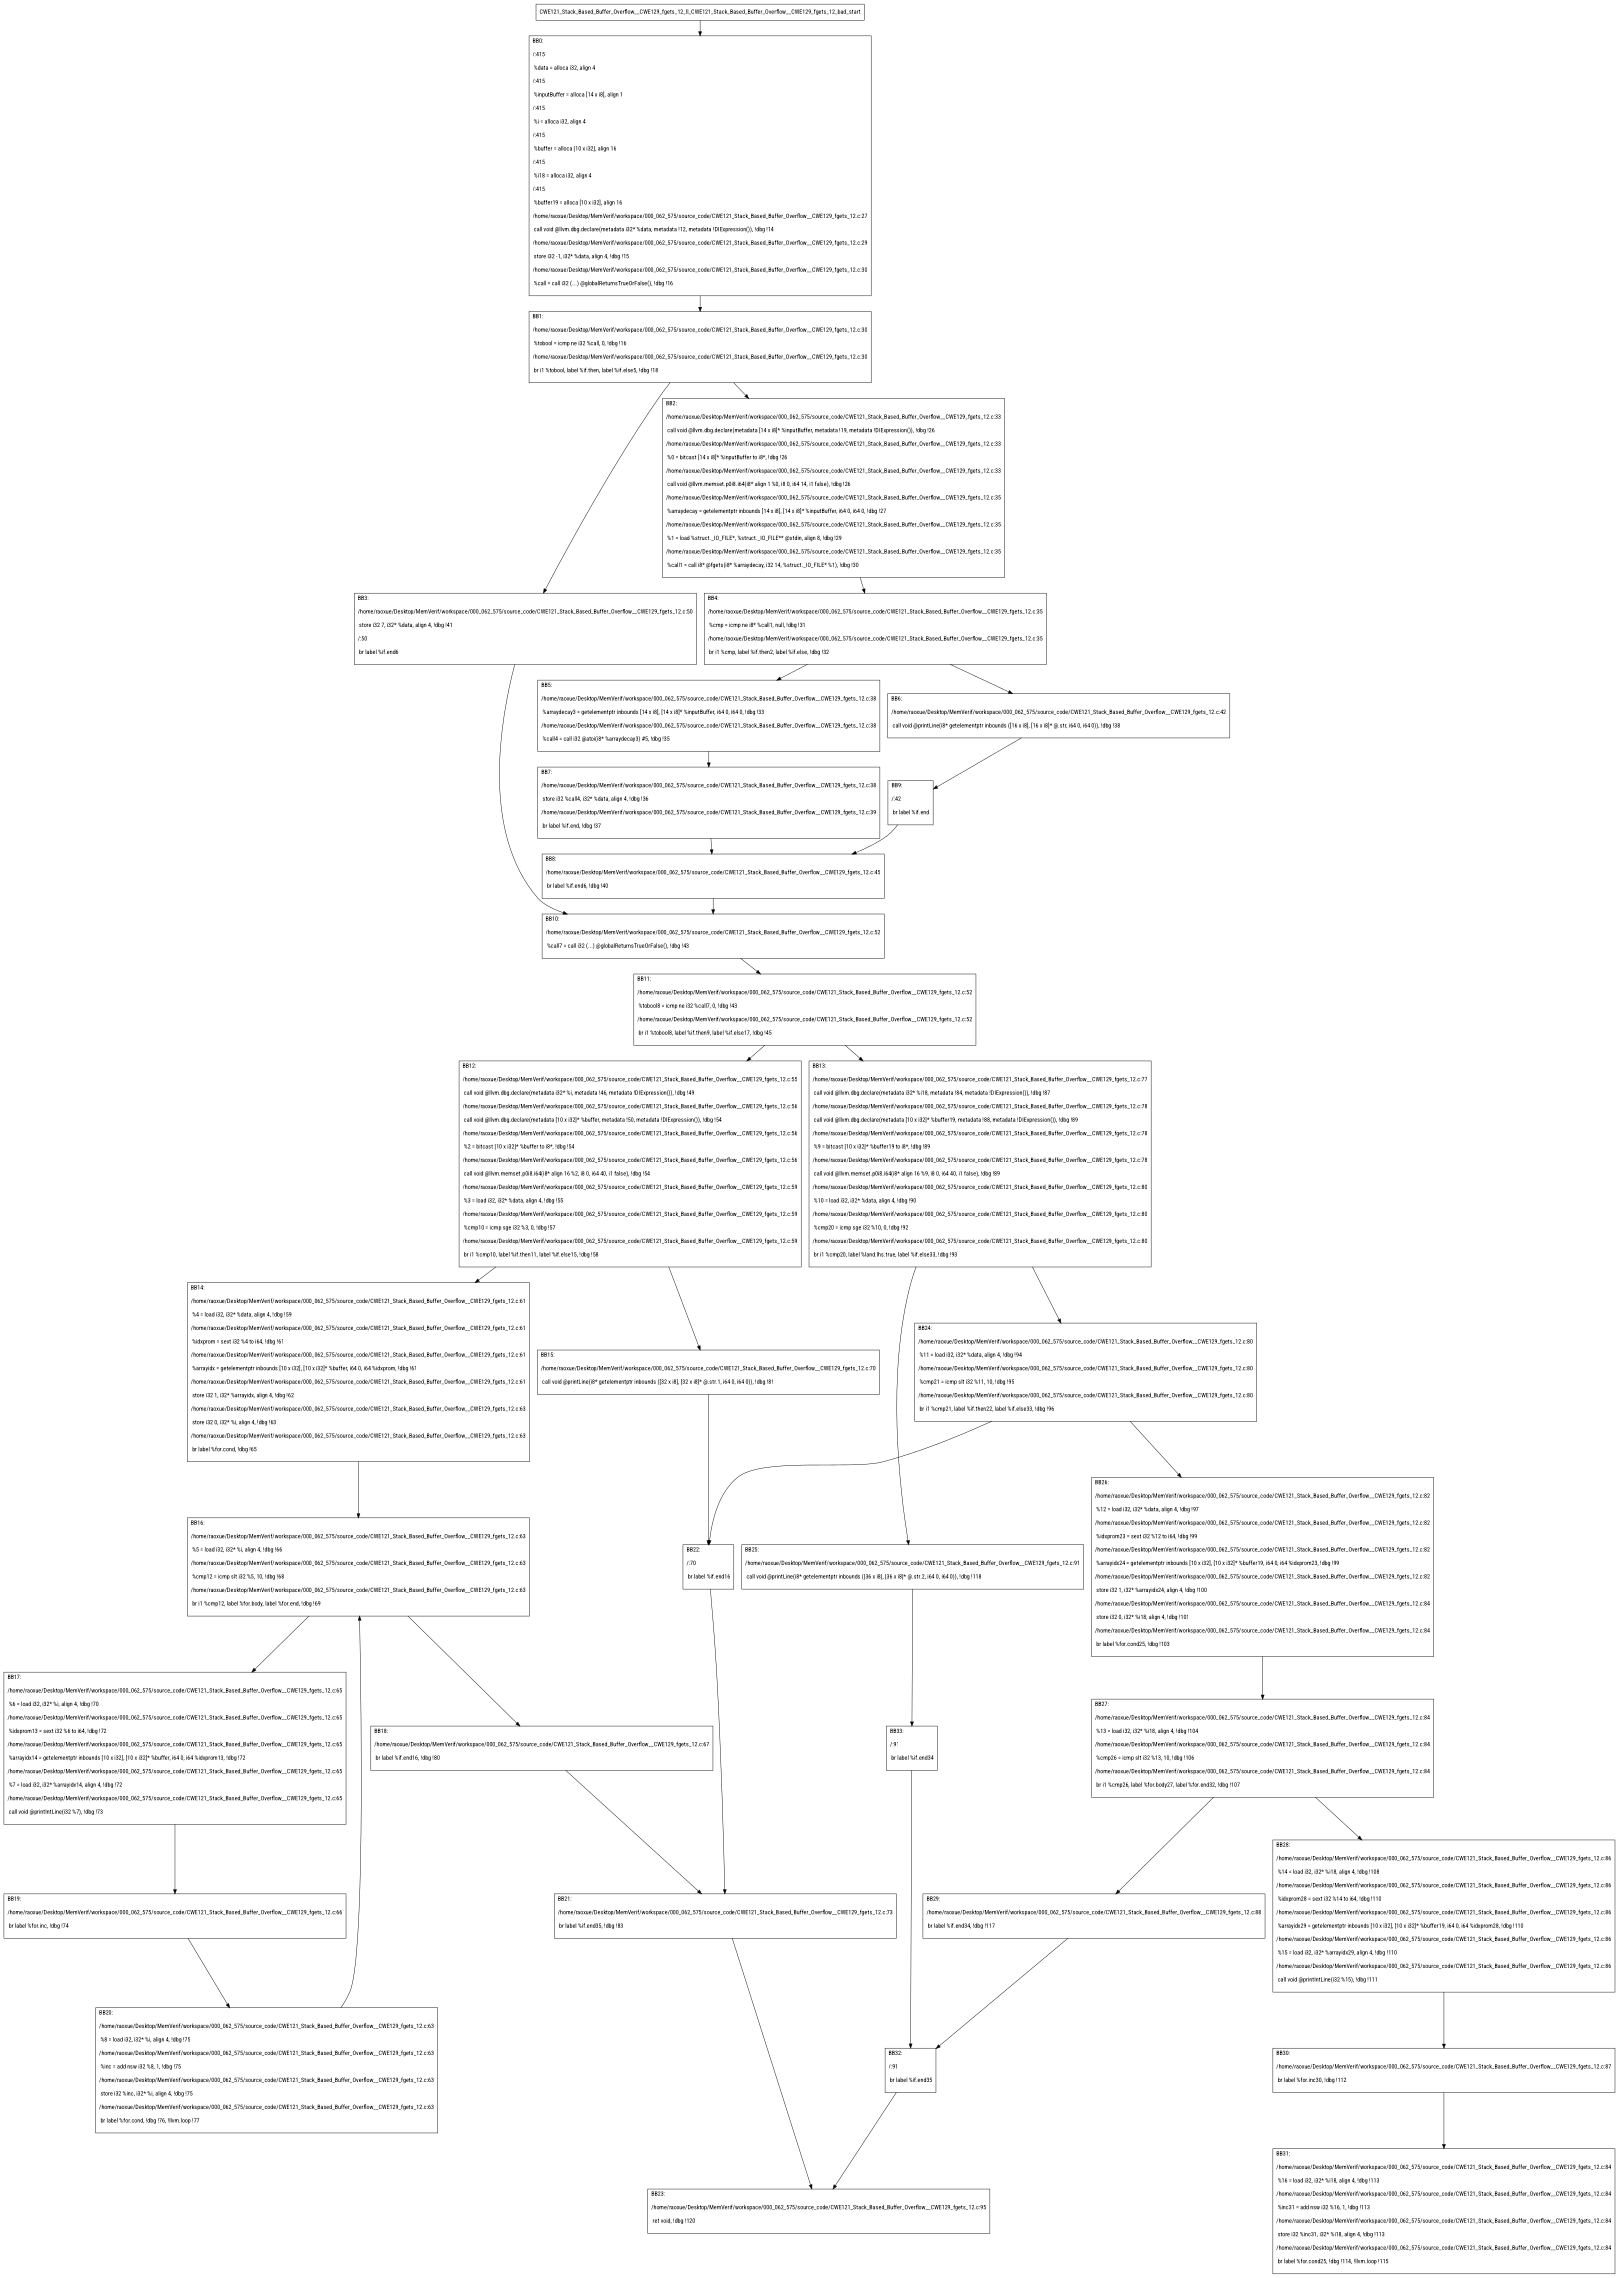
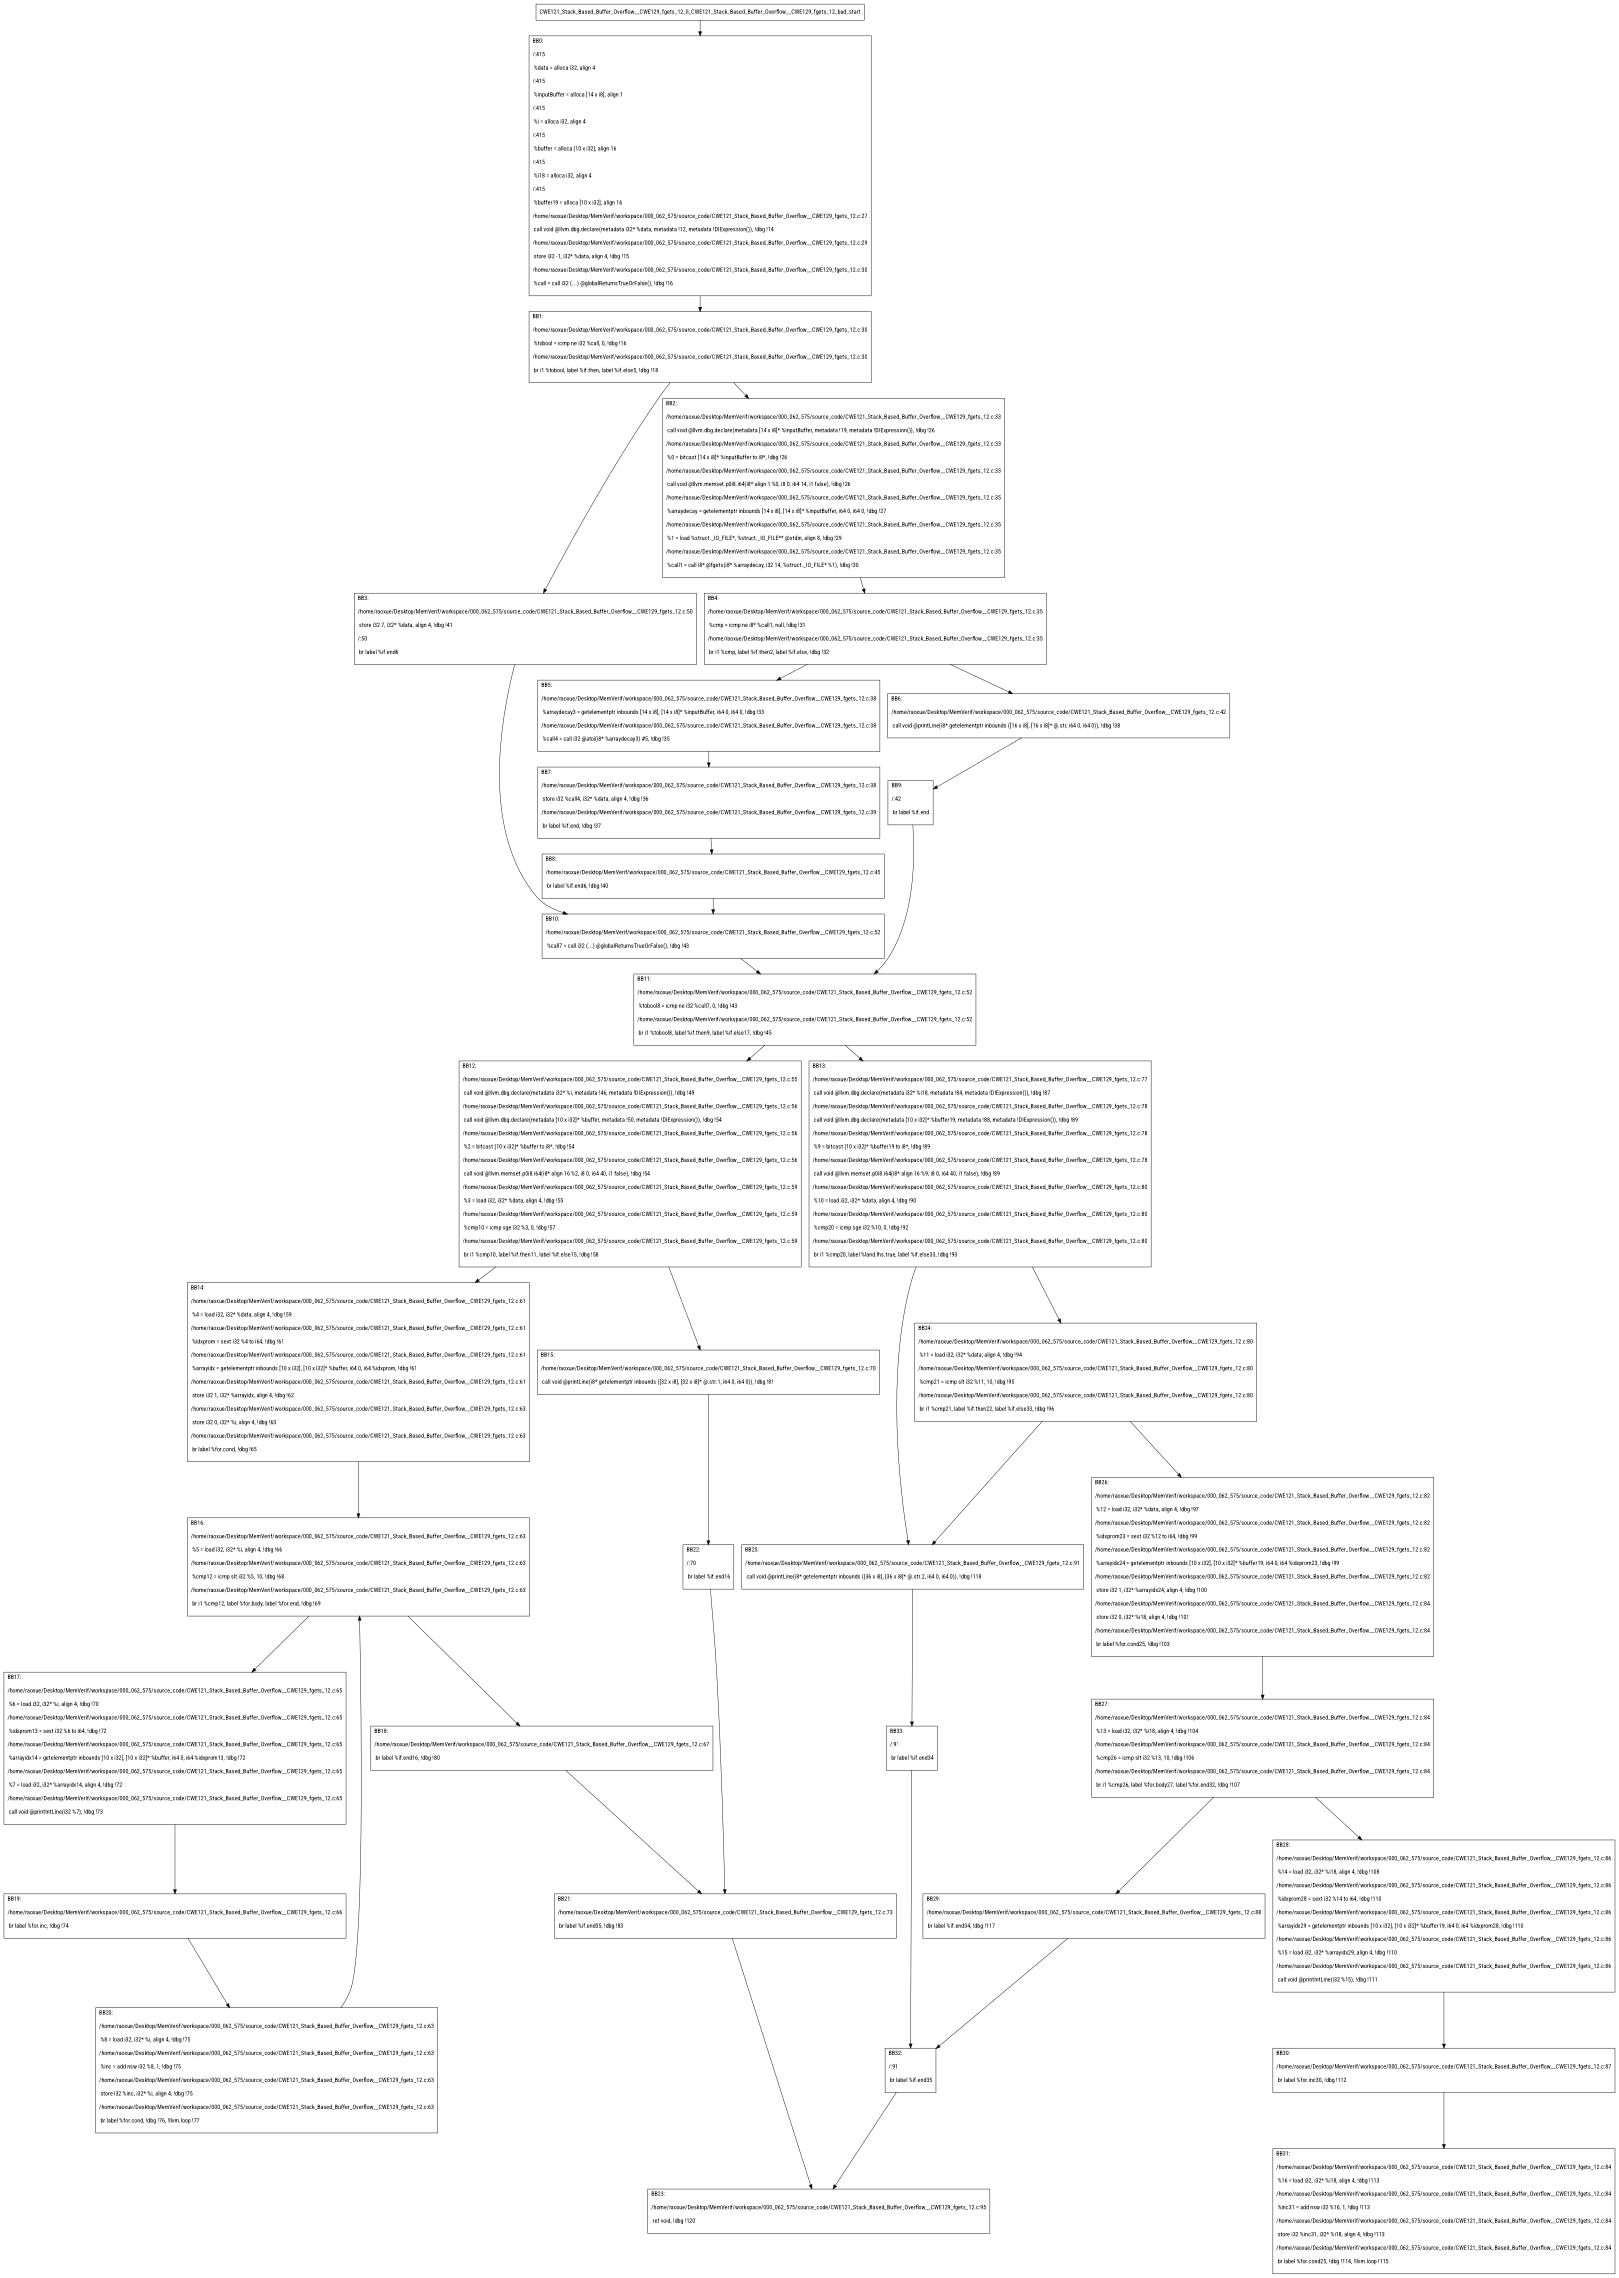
edge "BB9:" -> "BB8:": now "BB9:" -> "BB11:"
edge "BB24:" -> "BB22:": now "BB24:" -> "BB25:"
